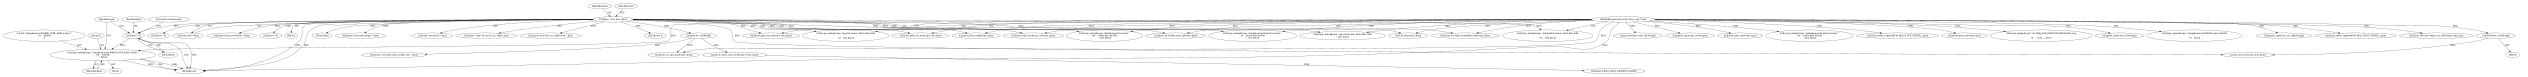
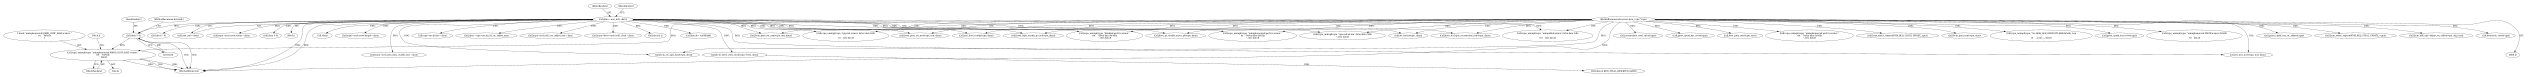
node "(Identifier,vcpu)": removed
node "(ControlStructure,break;)": label "(ControlStructure,break;)" -> "(MethodParameterIn,break;)"
node "(Literal,1)": label "(Literal,1)" -> "(Block,1)"
node "(Block,!data)": label "(Block,!data)" -> "(Call,!data)"
node "(Call,vcpu->kvm->arch.wall_clock = data)": added
node "(Call,set_efer(vcpu, data))": label "(Call,set_efer(vcpu, data))" -> "(Call,set_status(vcpu, data))"
node "(Call,kvm_set_lapic_tscdeadline_msr(vcpu, data))": label "(Call,kvm_set_lapic_tscdeadline_msr(vcpu, data))" -> "(Call,kvm_set_lapic_accumulate_msr(vcpu, data))"
node "(Call,kvm_make_request(KVM_REQ_CLOCK_UPDATE, vcpu))": label "(Call,kvm_make_request(KVM_REQ_CLOCK_UPDATE, vcpu))" -> "(Call,kvm_make_request(KVM_REQ_CLOCK_UPDATE, apic))"
edge "(Call,data &= ~(u64)0x40)" -> "(Call,kvm_set_apic_base(vcpu, data))": now "(Call,data = msr_info->data)" -> "(Call,kvm_set_apic_base(vcpu, data))"
edge "(Call,kvmclock_reset(vcpu))" -> "1000112": now "(MethodParameterIn,struct kvm_vcpu *vcpu)" -> "1000112"
edge "(Call,data &= ~(u64)0x40)" -> "(Call,kvm_write_wall_clock(vcpu->kvm, data))": now "(Call,data = msr_info->data)" -> "(Call,kvm_write_wall_clock(vcpu->kvm, data))"
edge "(Call,data &= ~(u64)0x40)" -> "(Call,vcpu->arch.ia32_misc_enable_msr = data)": now "(Call,data = msr_info->data)" -> "(Call,vcpu->arch.ia32_misc_enable_msr = data)"
edge "(Call,kvmclock_reset(vcpu))" -> "(Call,set_msr_mce(vcpu, msr, data))": now "(MethodParameterIn,struct kvm_vcpu *vcpu)" -> "(Call,set_msr_mce(vcpu, msr, data))"
node "(Identifier,0)": label "(Identifier,0)" -> "(Literal,0)"
node "(Identifier,int)": label "(Identifier,int)" -> "(MethodReturn,int)"
